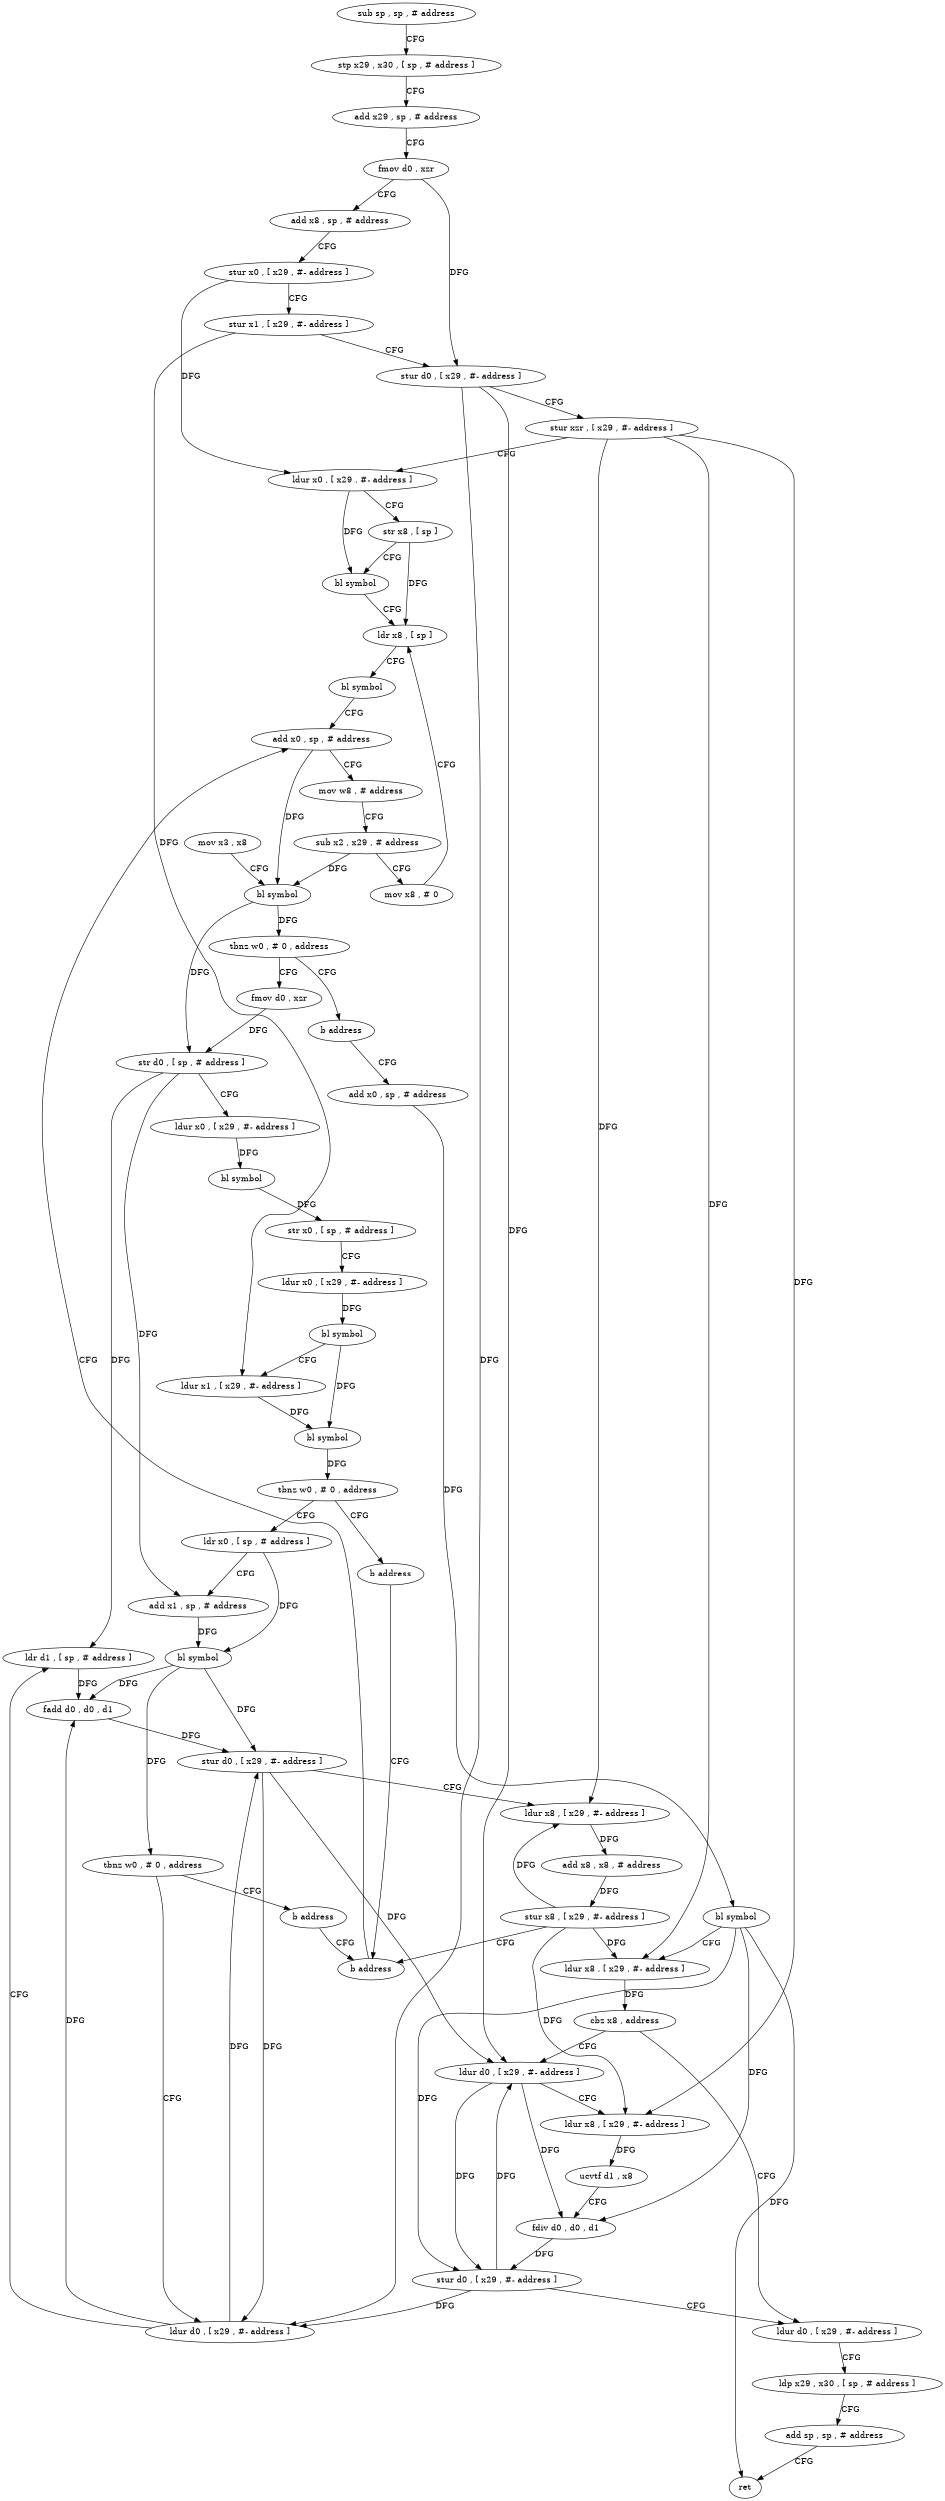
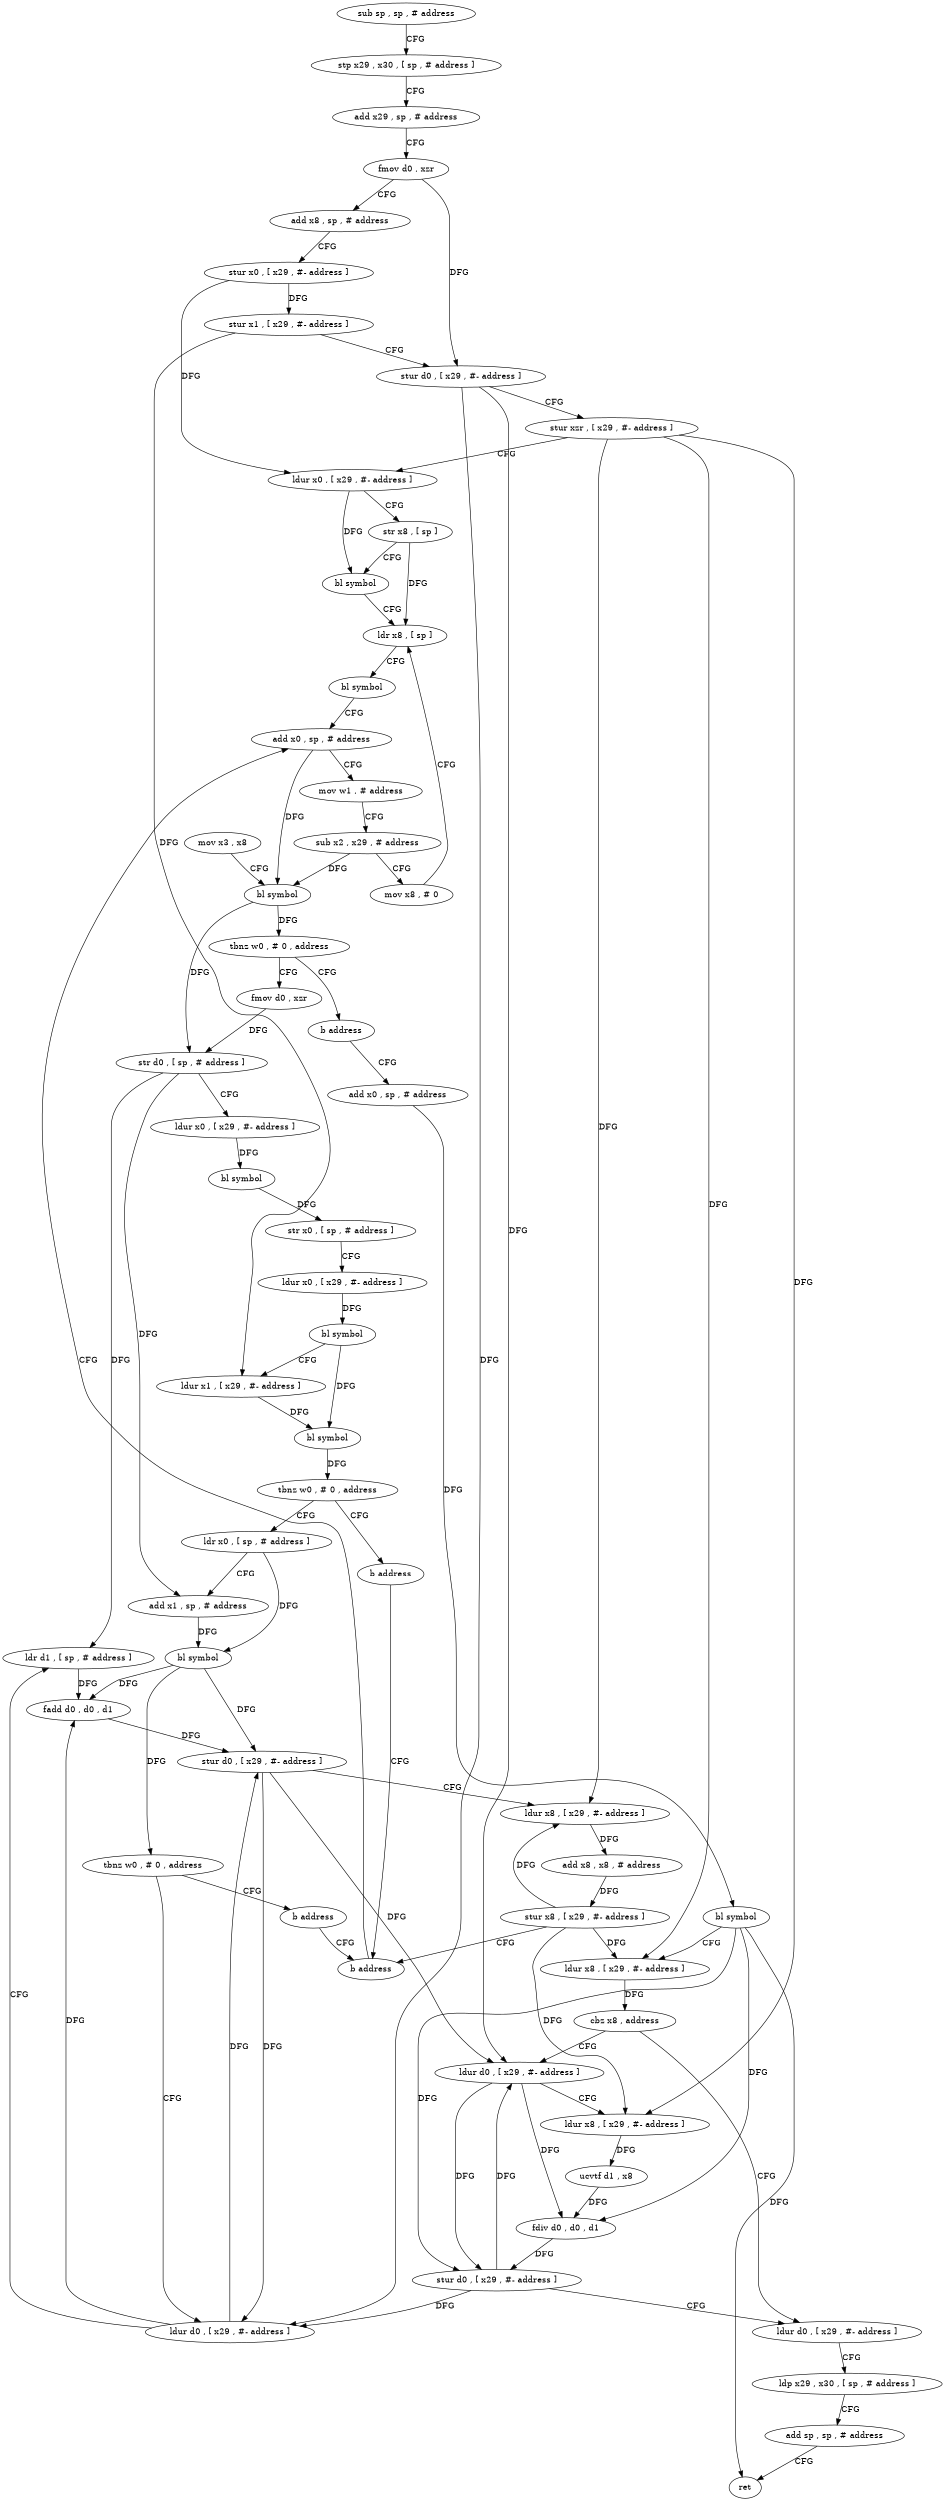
edge "stur x0 , [ x29 , #- address ]" -> "stur x1 , [ x29 , #- address ]": label "CFG" -> "DFG"
node "mov w8 , # address": label "mov w8 , # address" -> "mov w1 , # address"
edge "ucvtf d1 , x8" -> "fdiv d0 , d0 , d1": label "CFG" -> "DFG"
